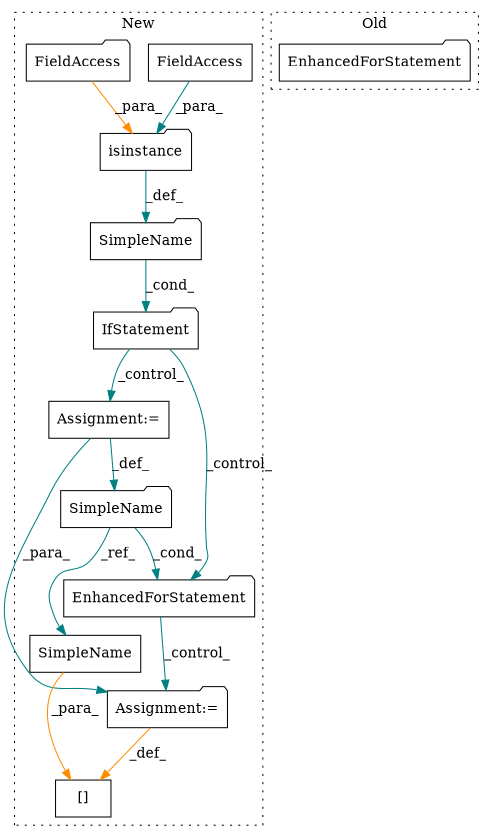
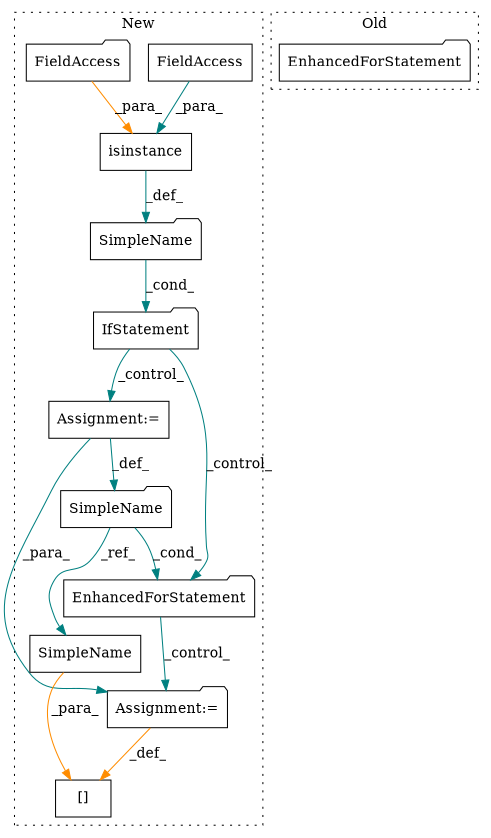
node "isinstance": shape folder -> box
